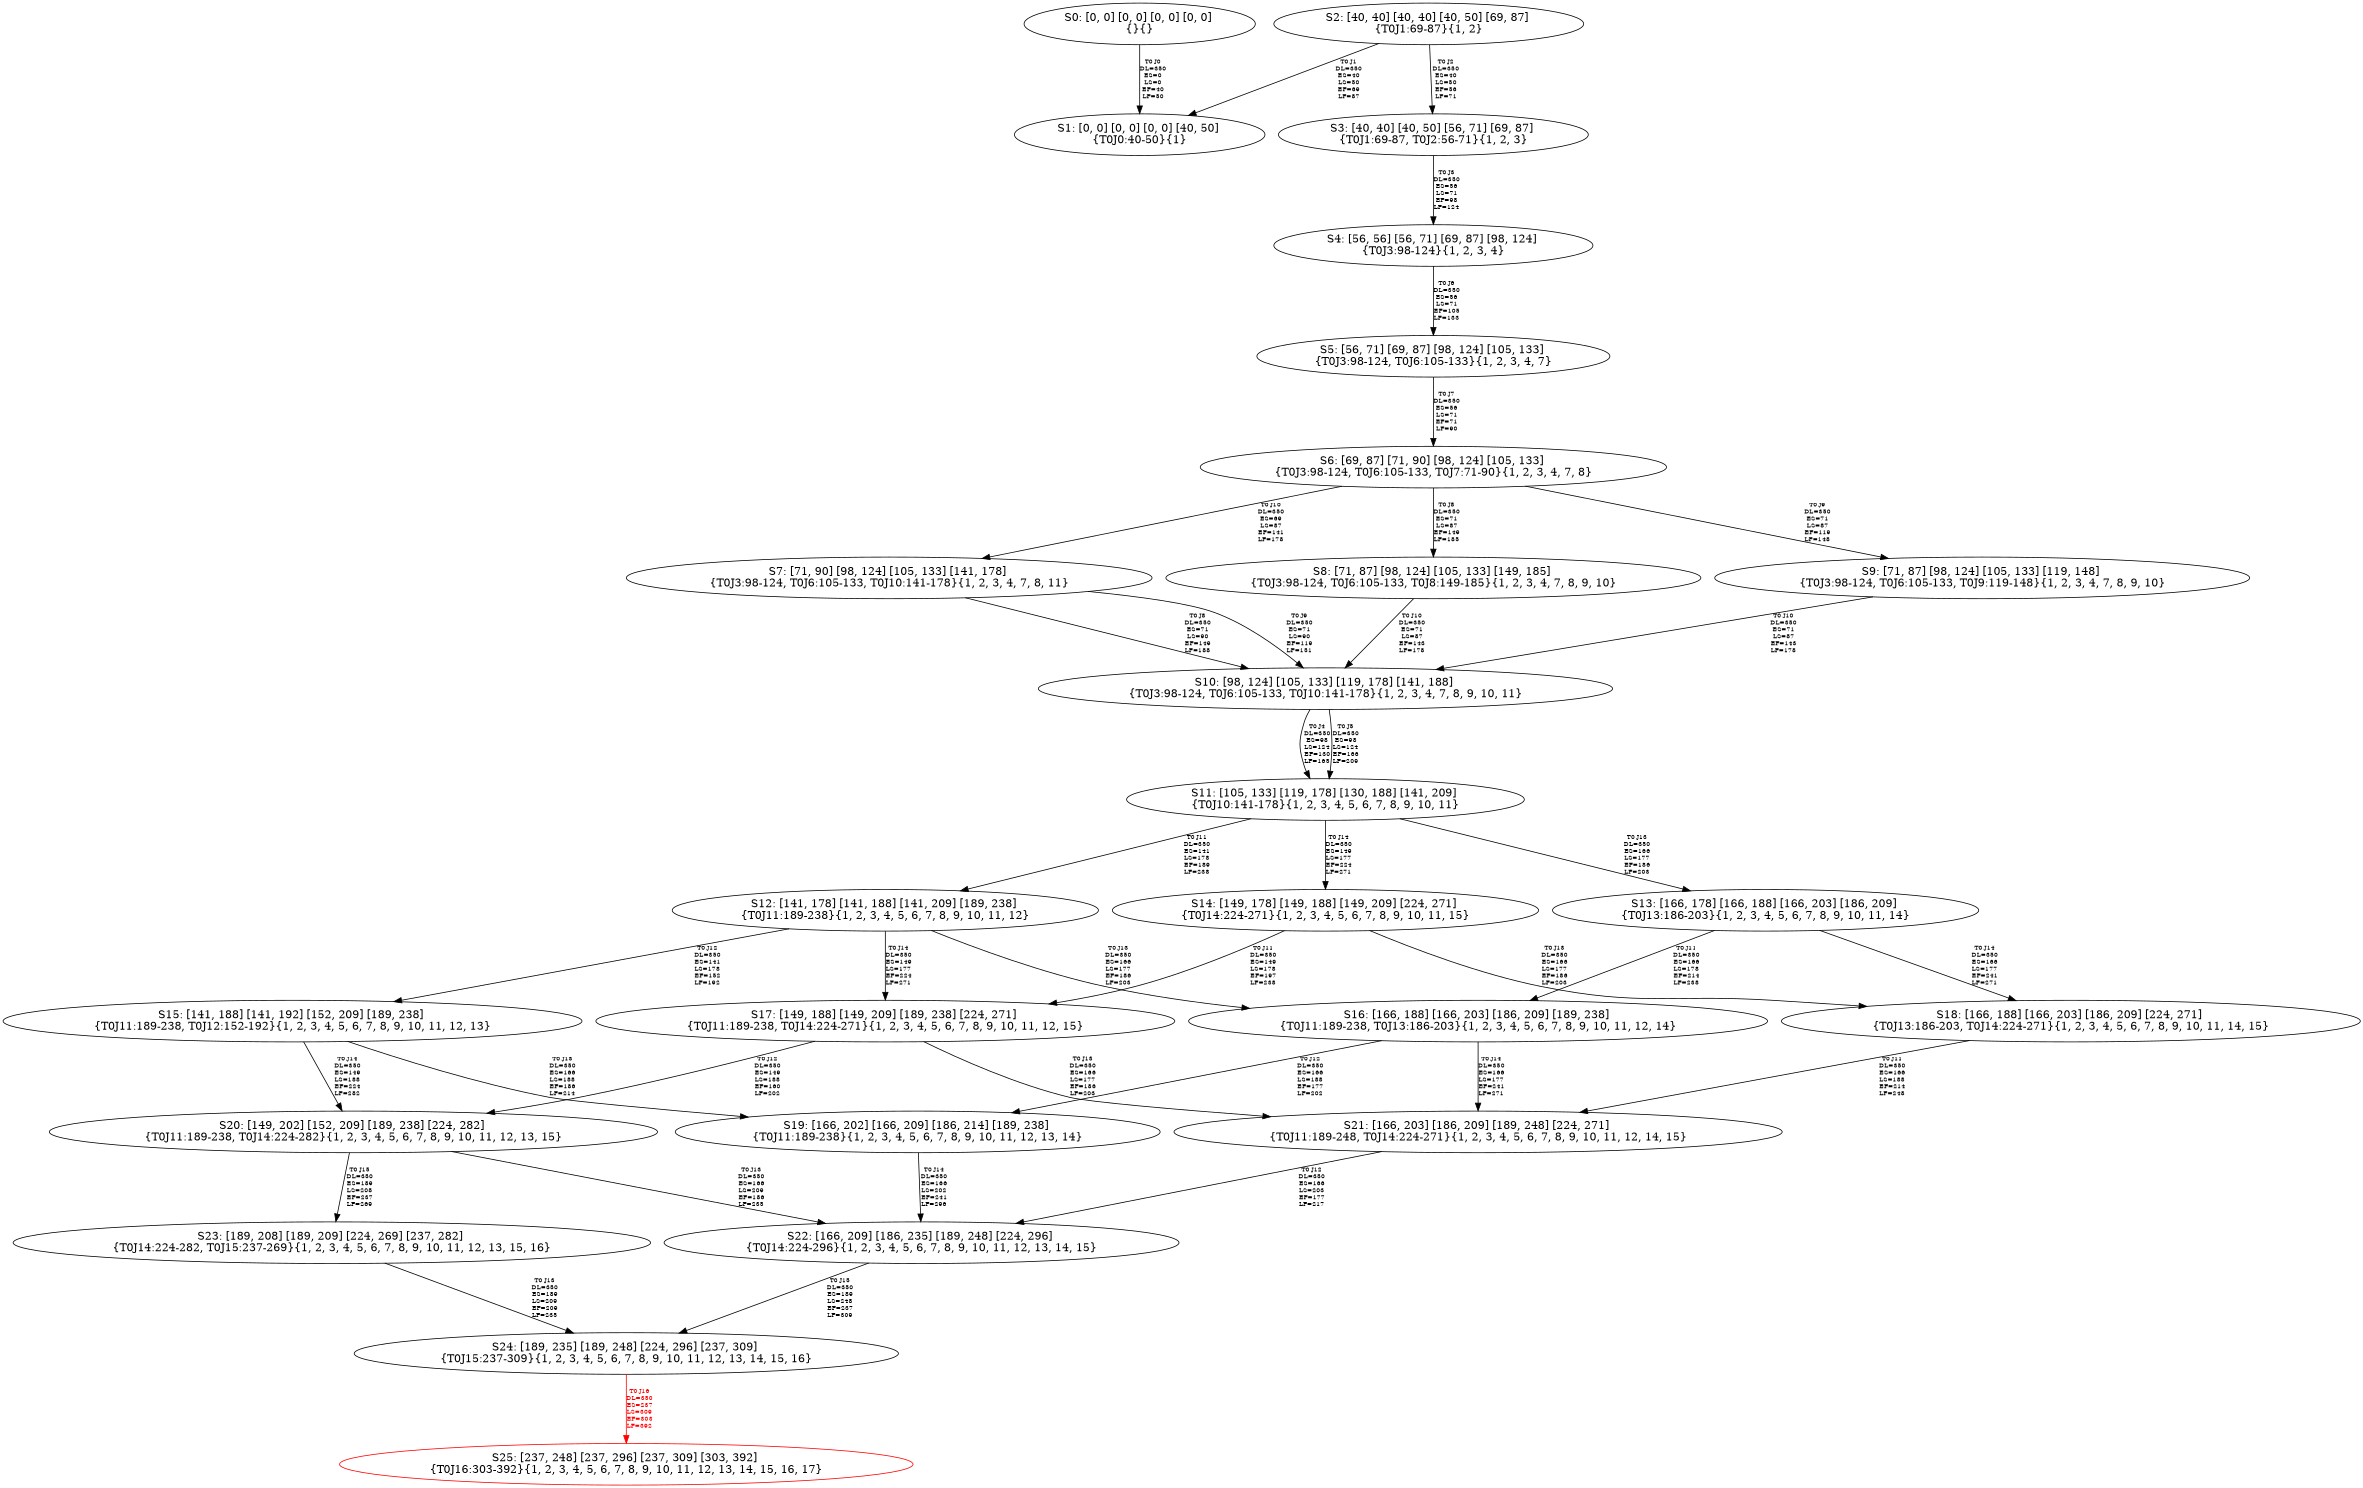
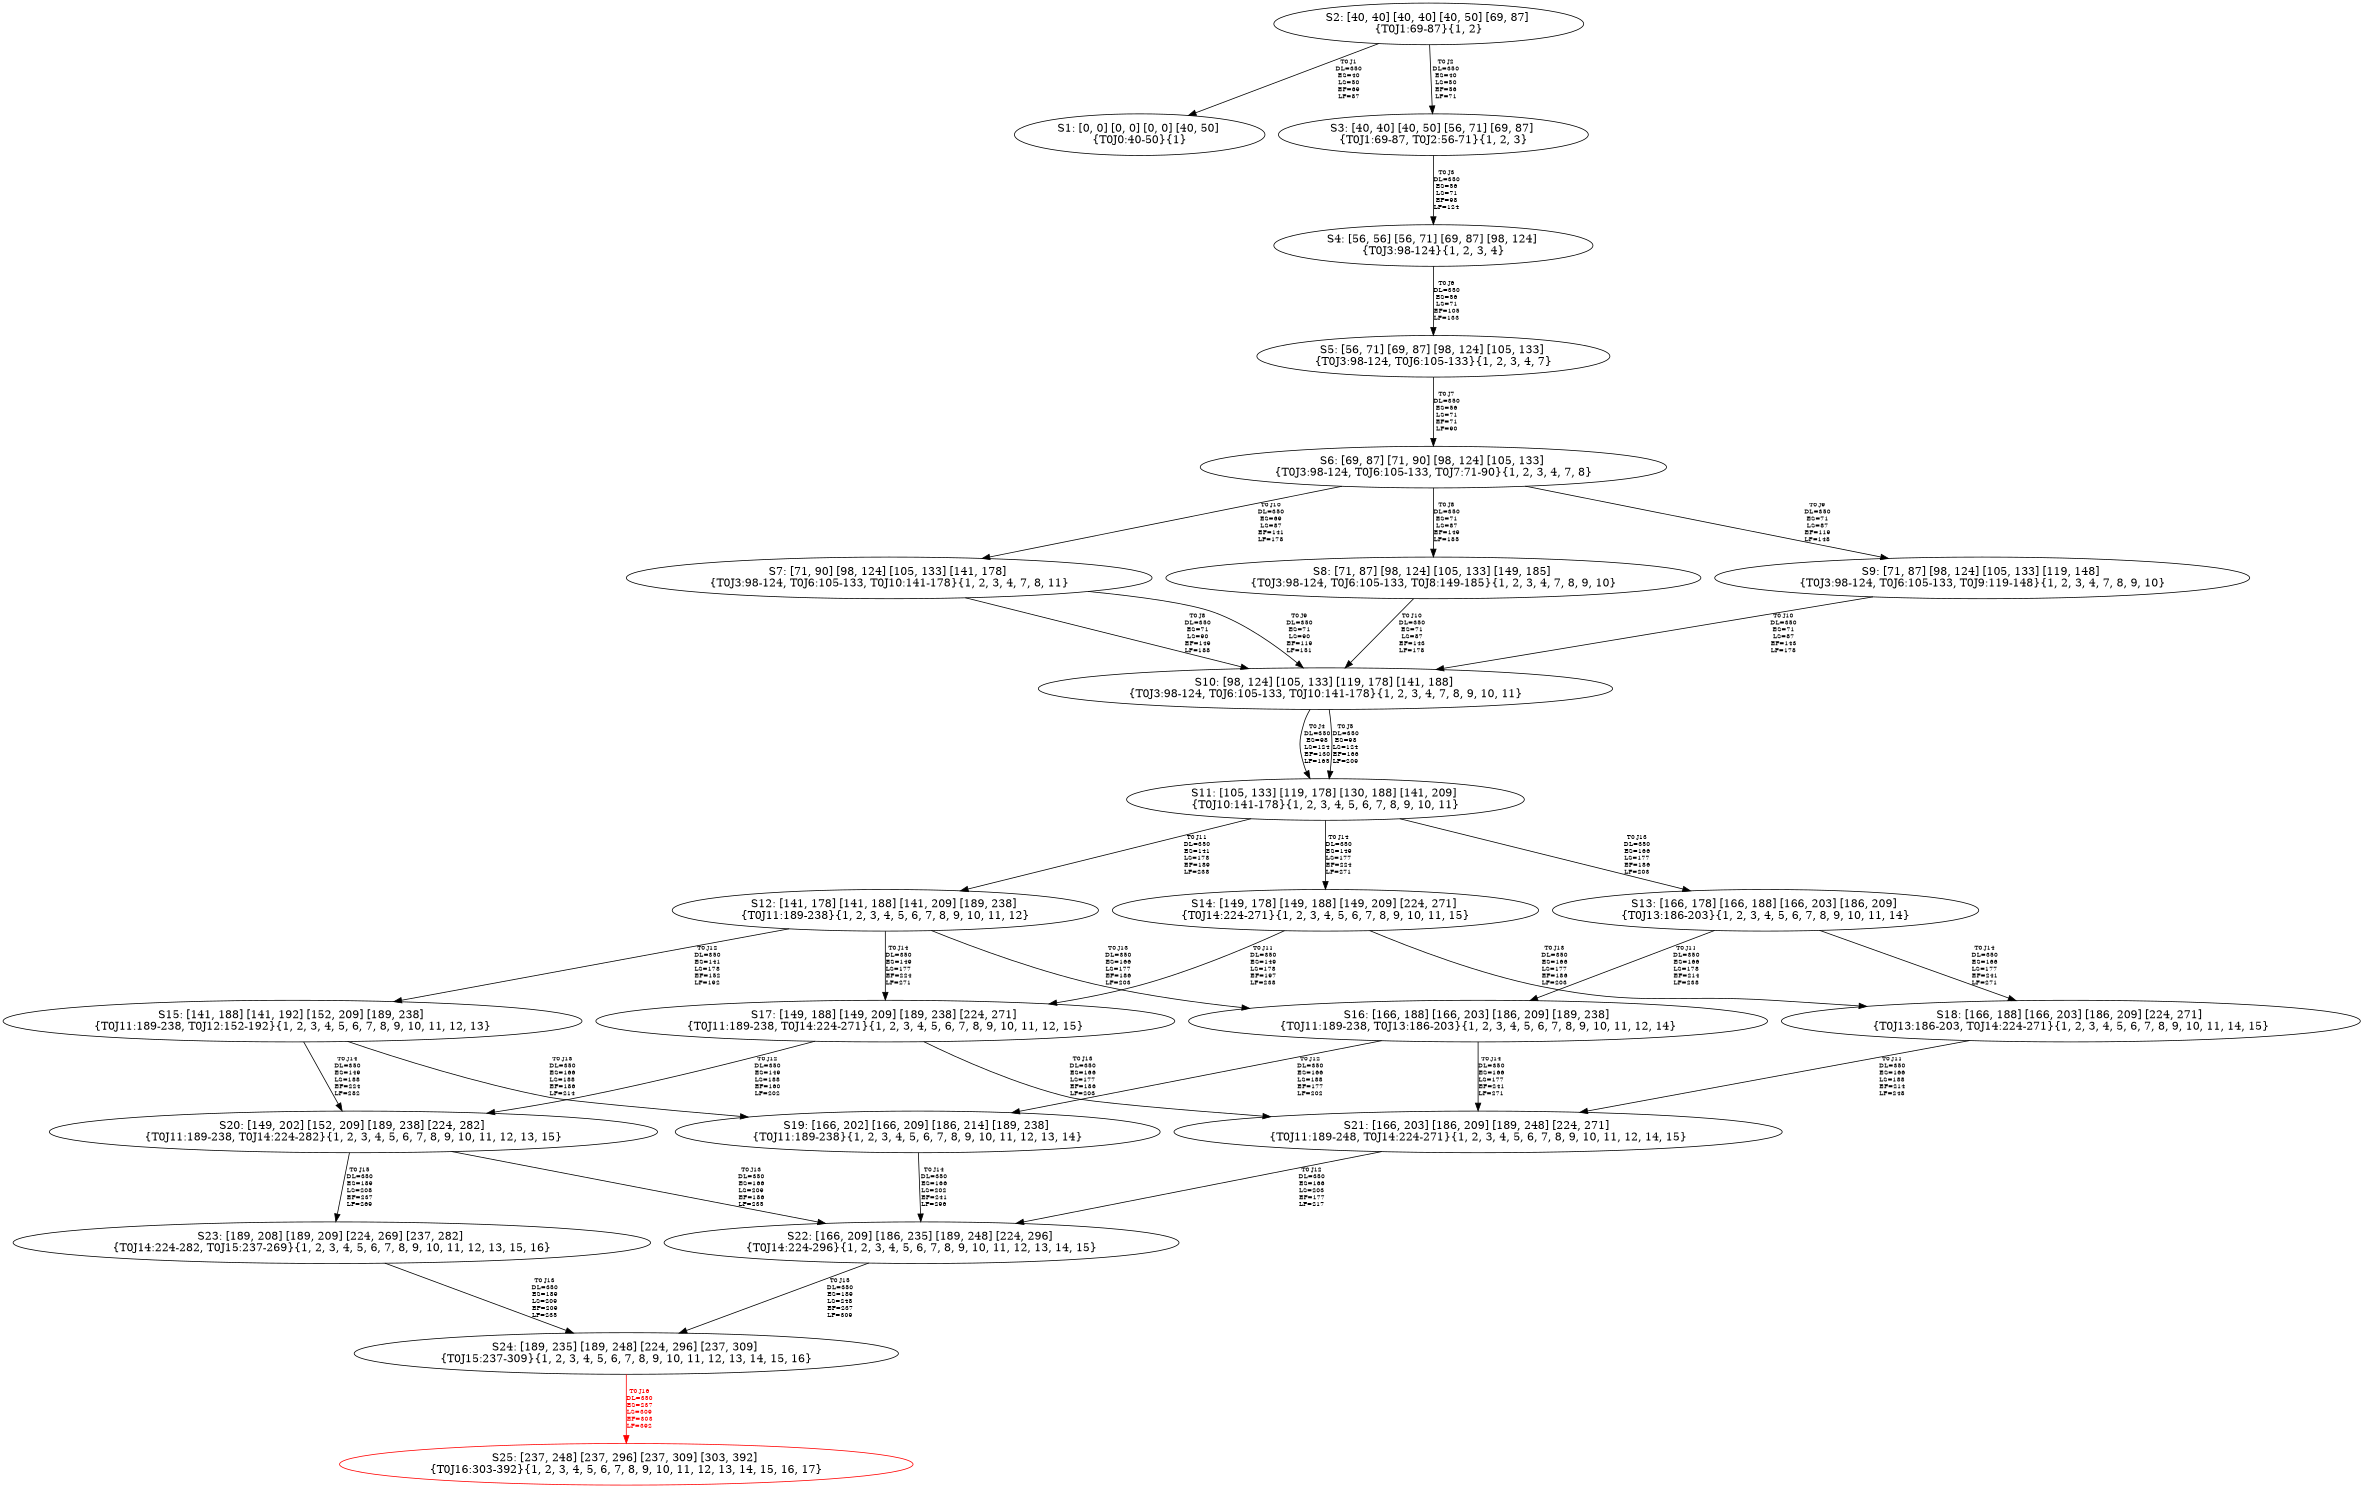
node "S0: [0, 0] [0, 0] [0, 0] [0, 0] {}{}": removed
